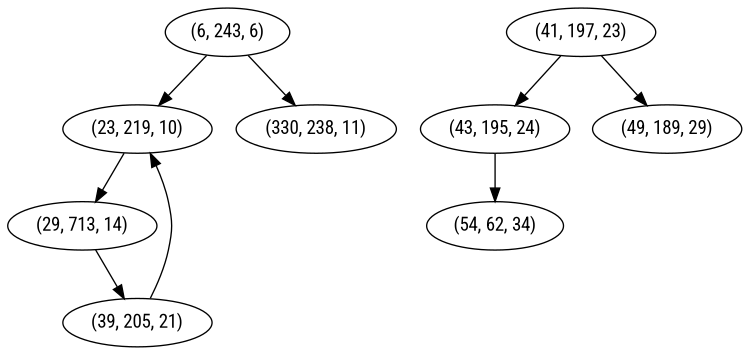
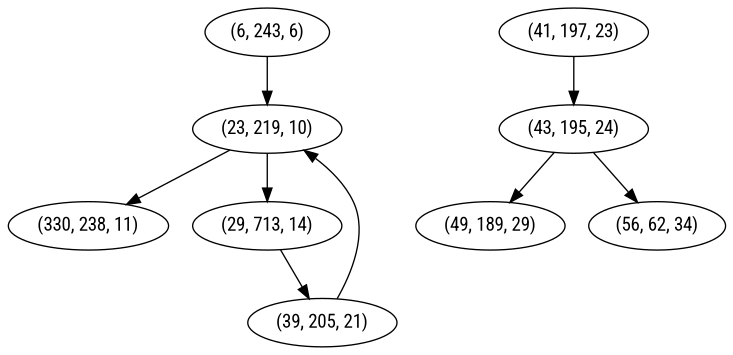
edge "(6, 243, 6)" -> "(330, 238, 11)": now "(23, 219, 10)" -> "(330, 238, 11)"
edge "(41, 197, 23)" -> "(49, 189, 29)": now "(43, 195, 24)" -> "(49, 189, 29)"
node "(54, 62, 34)": label "(54, 62, 34)" -> "(56, 62, 34)"
